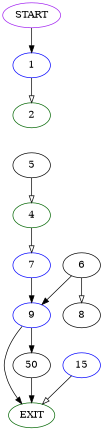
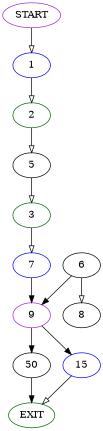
edge "START" -> "1": arrowhead normal -> onormal
edge "2" -> "5": added
node "4": label "4" -> "3"
node "9": color blue -> purple
edge "9" -> "EXIT": now "9" -> "15"
